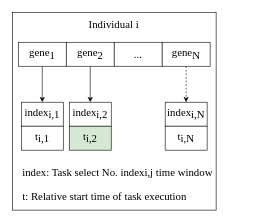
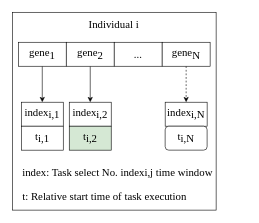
node "ti,N": shape rectangle -> rounded rectangle
